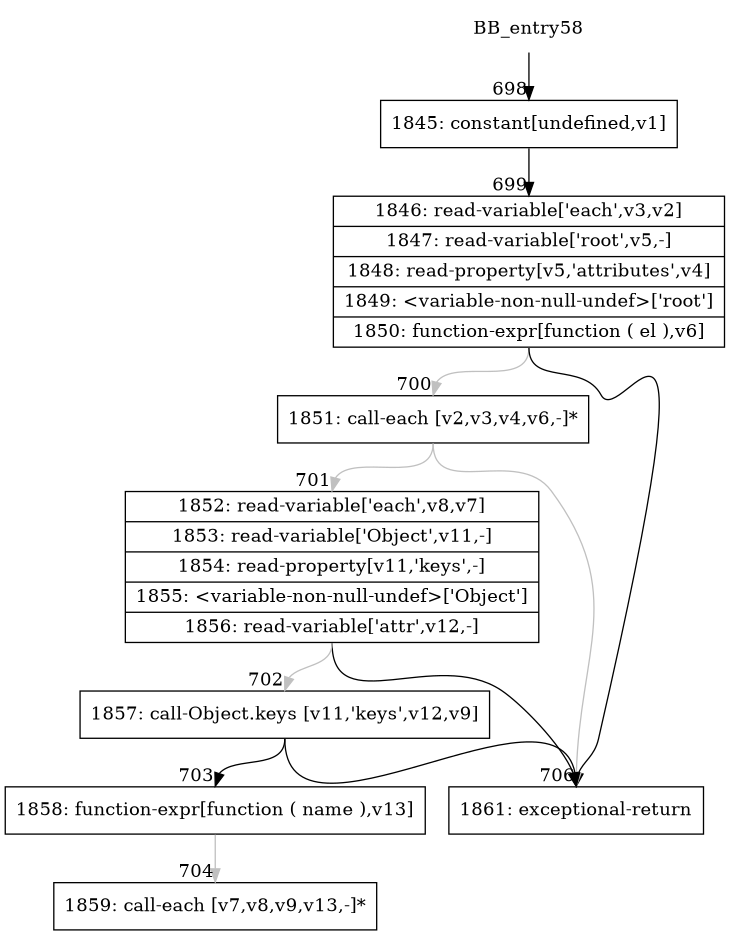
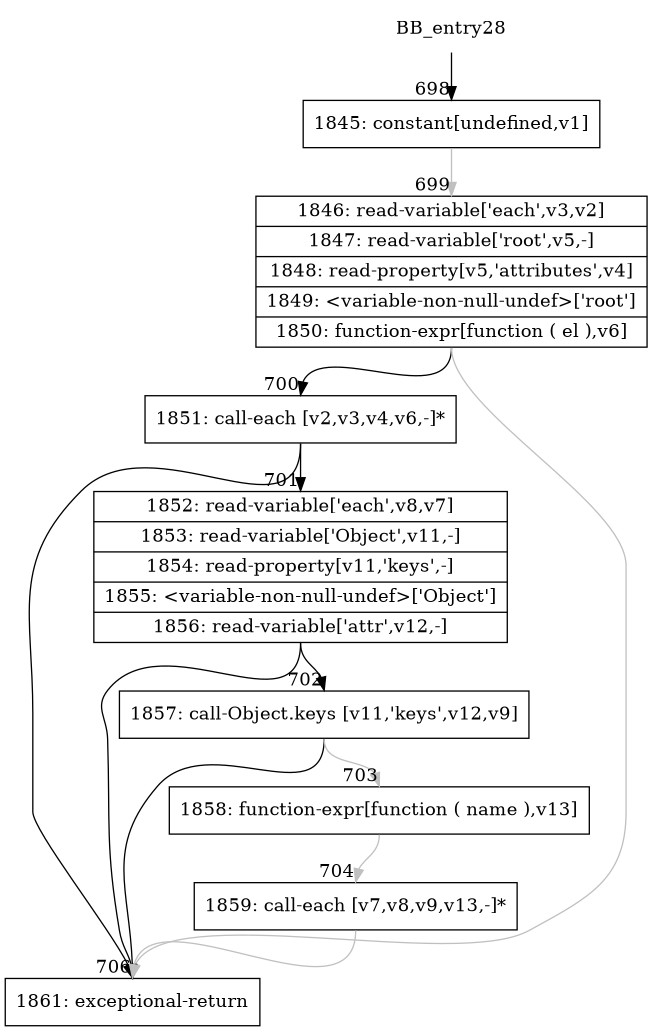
node "BB_entry58": label "BB_entry58" -> "BB_entry28"
edge "1845: constant[undefined,v1]" -> "1846: read-variable['each',v3,v2]": color black -> gray
edge "1846: read-variable['each',v3,v2]" -> "1851: call-each [v2,v3,v4,v6,-]*": color gray -> black
edge "1851: call-each [v2,v3,v4,v6,-]*" -> "1852: read-variable['each',v8,v7]": color gray -> black
edge "1846: read-variable['each',v3,v2]" -> "1861: exceptional-return": color black -> gray
edge "1851: call-each [v2,v3,v4,v6,-]*" -> "1861: exceptional-return": color gray -> black
edge "1852: read-variable['each',v8,v7]" -> "1857: call-Object.keys [v11,'keys',v12,v9]": color gray -> black
edge "1857: call-Object.keys [v11,'keys',v12,v9]" -> "1858: function-expr[function ( name ),v13]": color black -> gray
edge "1859: call-each [v7,v8,v9,v13,-]*" -> "1861: exceptional-return": added
